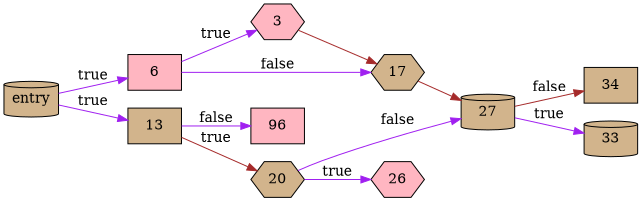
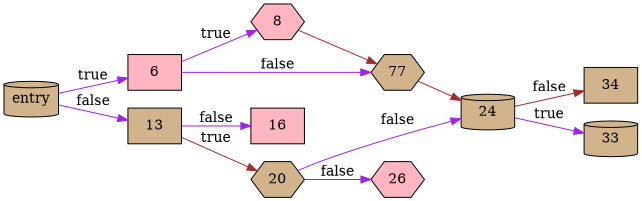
node "3": label "3" -> "8"
node "17": label "17" -> "77"
edge "entry" -> "13": label "true" -> "false"
node "27": label "27" -> "24"
node "96": label "96" -> "16"
edge "20" -> "26": label "true" -> "false"
